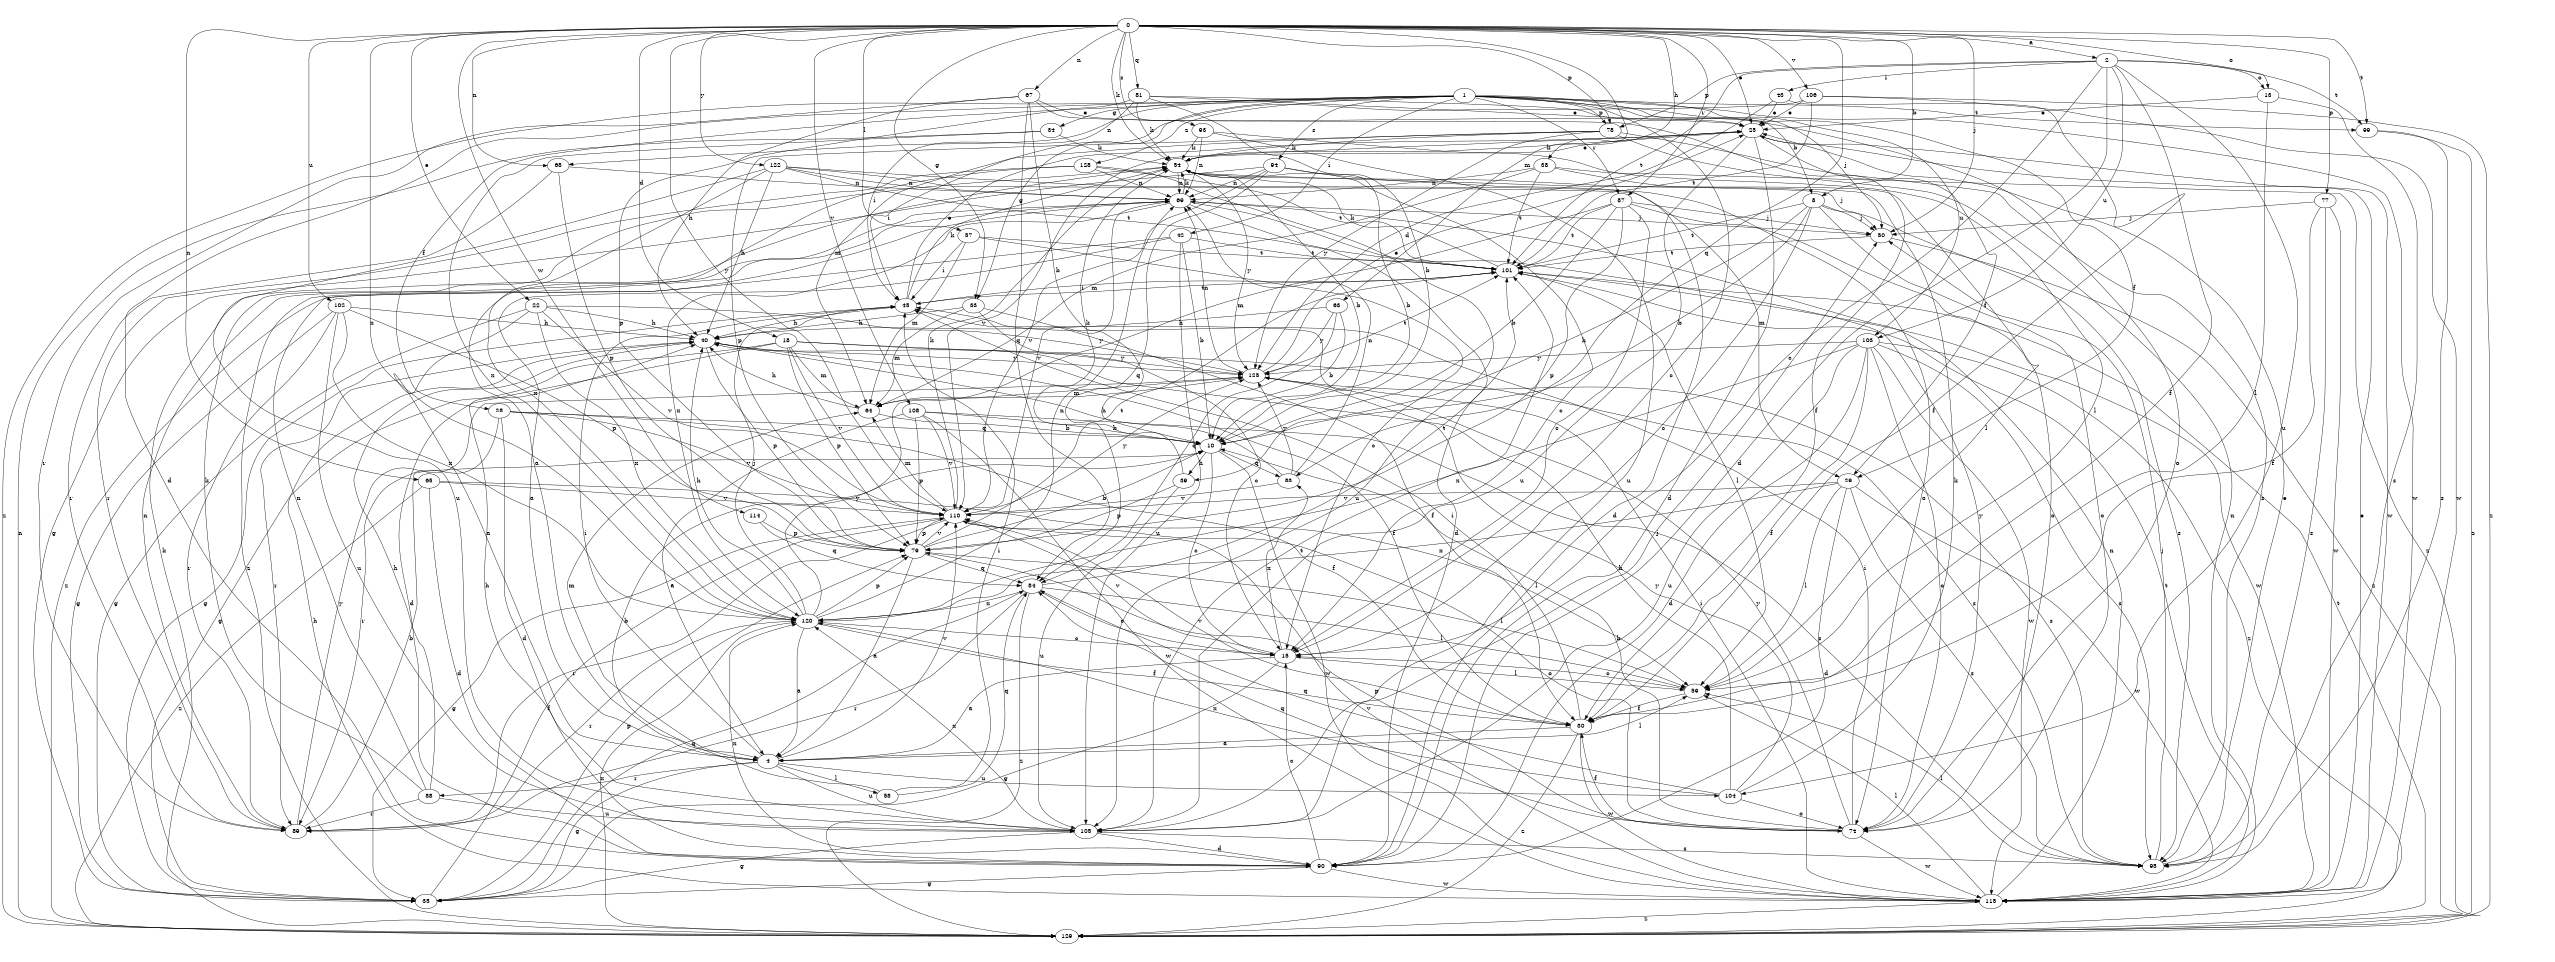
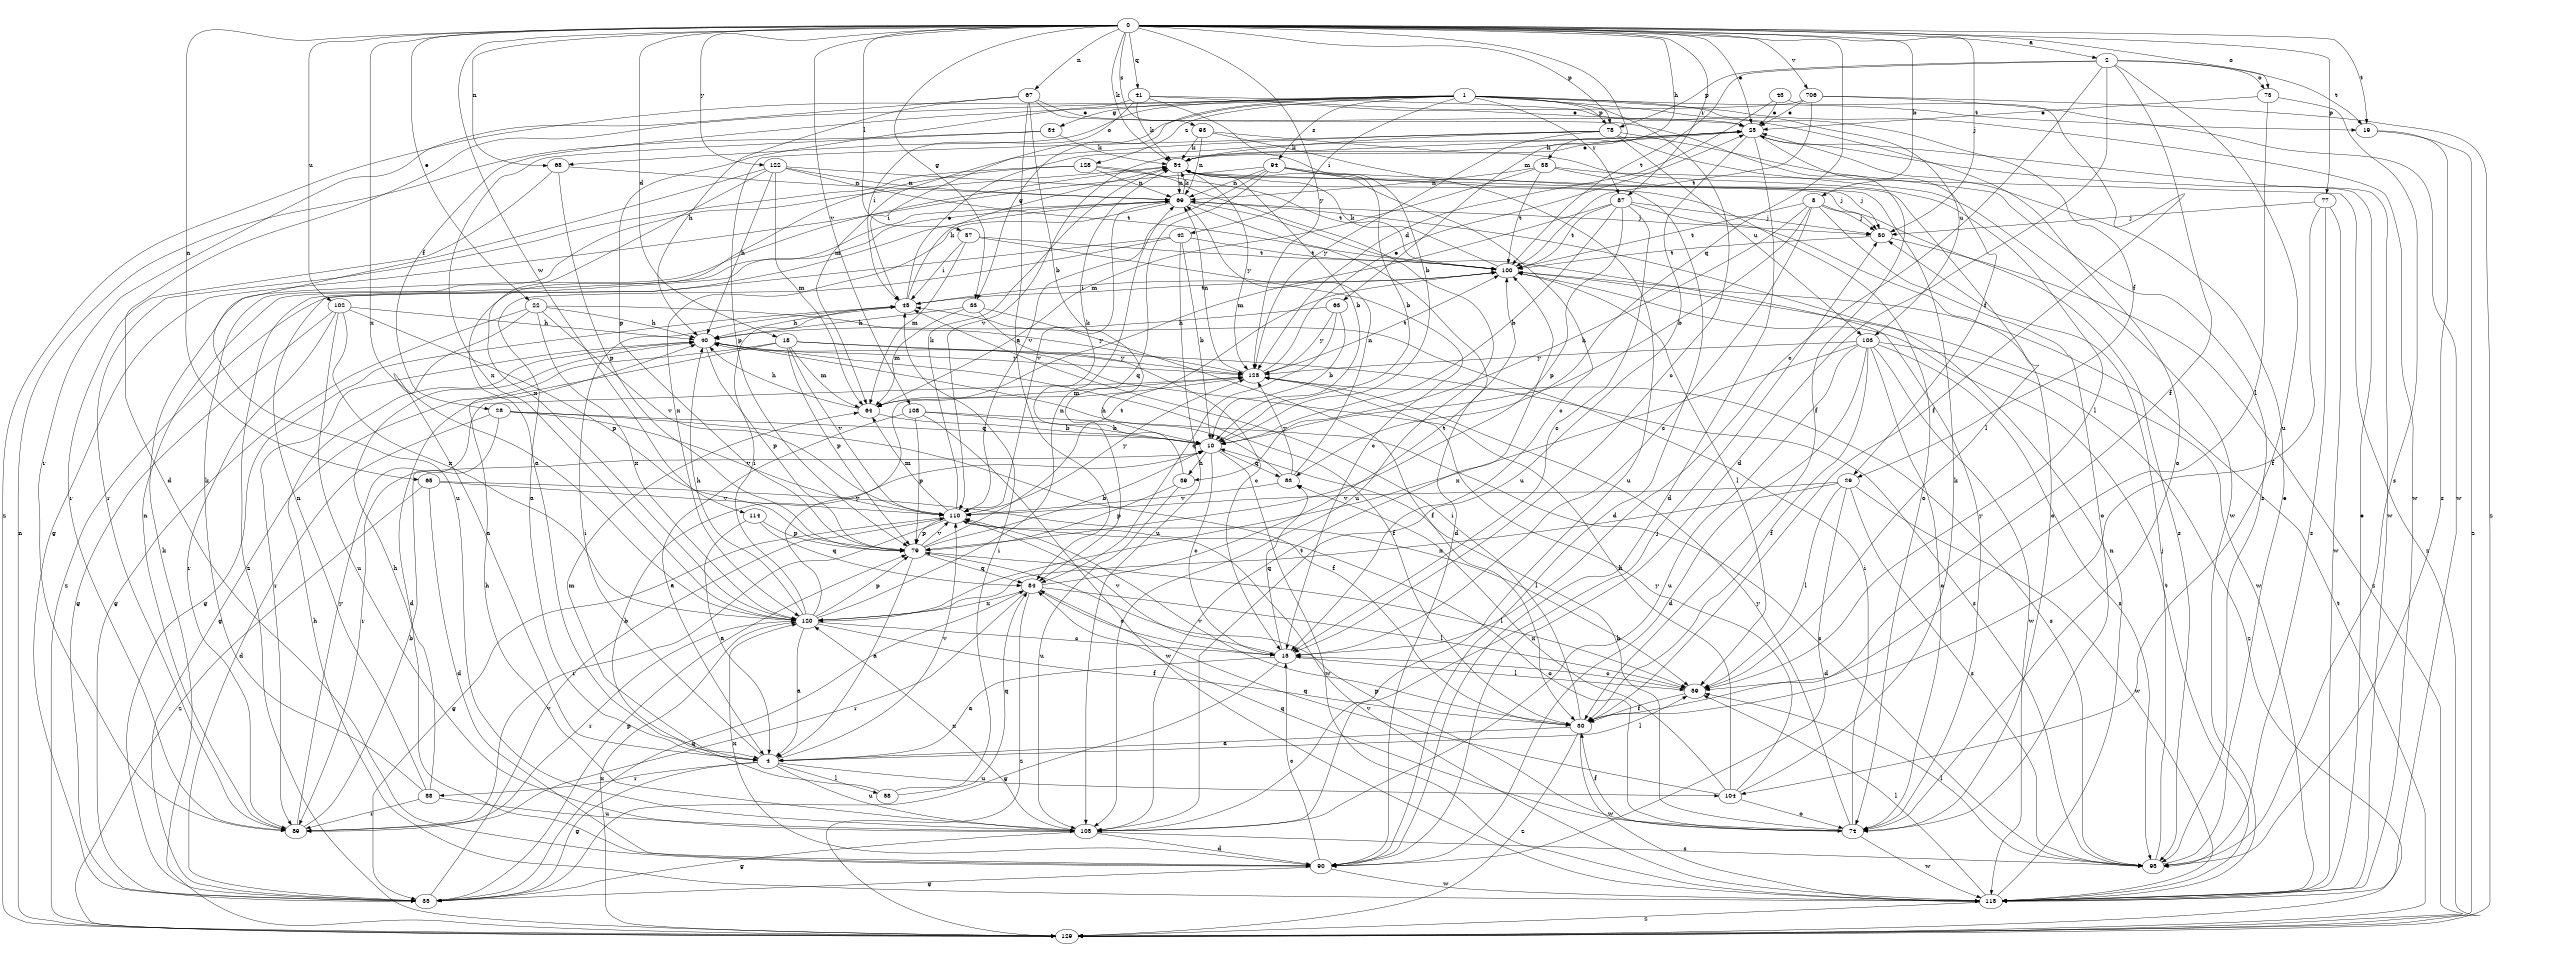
edge "2" -> "43": removed, label "i"
edge "0" -> "110": now "0" -> "125"
node "81": label "81" -> "41"
node "106": label "106" -> "706"
node "13": label "13" -> "73"
edge "1" -> "50": now "94" -> "50"
edge "1" -> "8": removed, label "b"
edge "1" -> "68": label "n" -> "o"
node "99": label "99" -> "19"
edge "122" -> "29": now "122" -> "64"
edge "2" -> "103": now "78" -> "103"
node "101": label "101" -> "100"
edge "67" -> "84": label "q" -> "a"
edge "115" -> "45": removed, label "i"
edge "108" -> "110": removed, label "v"
edge "120" -> "45": label "j" -> "i"
edge "78" -> "115": label "n" -> "w"
edge "15" -> "83": label "x" -> "q"
edge "114" -> "4": added, label "a"
edge "35" -> "110": label "f" -> "v"
edge "104" -> "120": now "104" -> "83"
edge "28" -> "90": now "28" -> "35"
